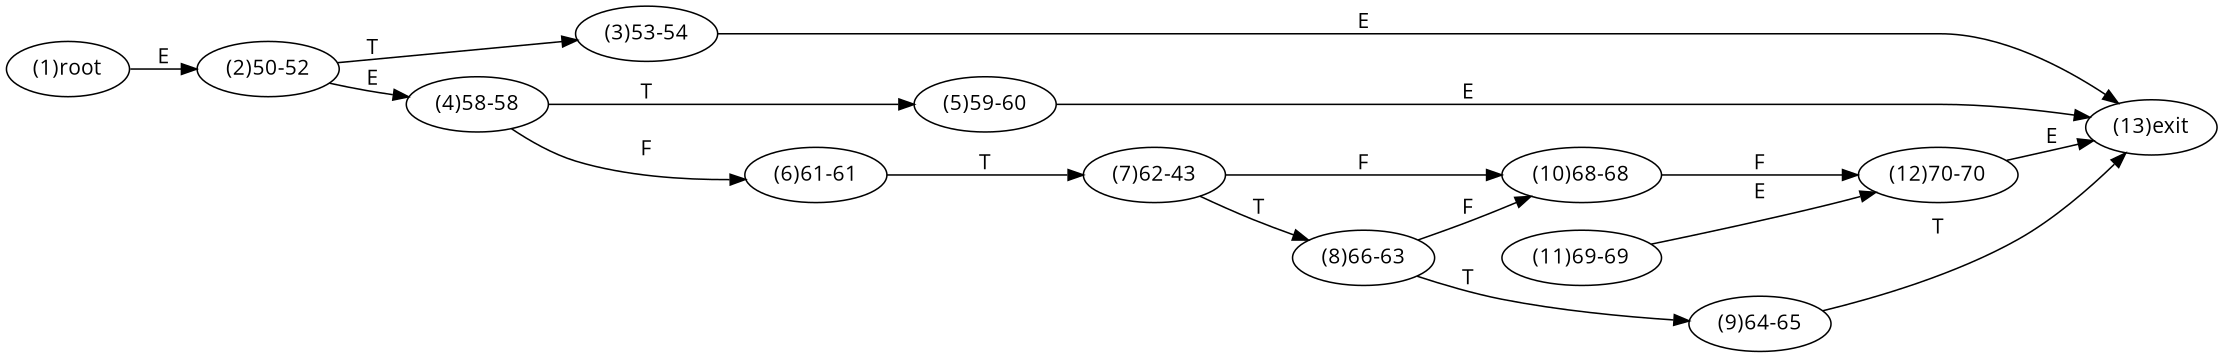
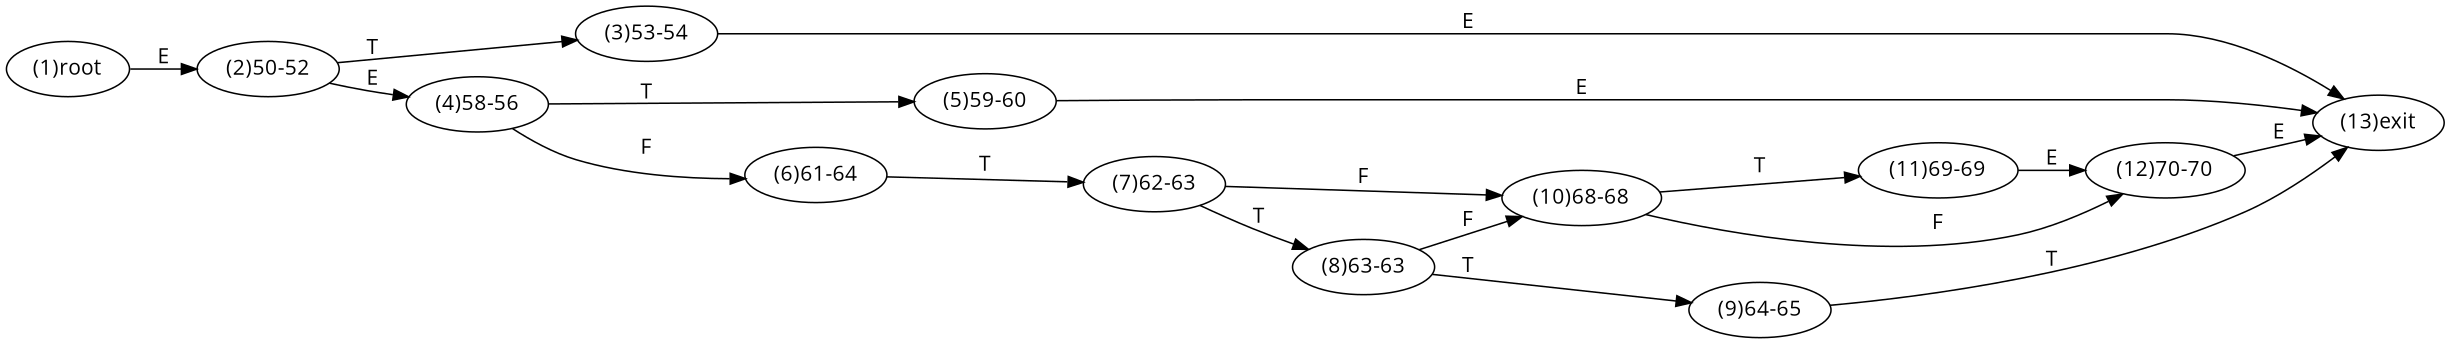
node "(4)58-58": label "(4)58-58" -> "(4)58-56"
node "(6)61-61": label "(6)61-61" -> "(6)61-64"
node "(7)62-43": label "(7)62-43" -> "(7)62-63"
edge "(10)68-68" -> "(11)69-69": added, label "T"
node "(8)66-63": label "(8)66-63" -> "(8)63-63"
